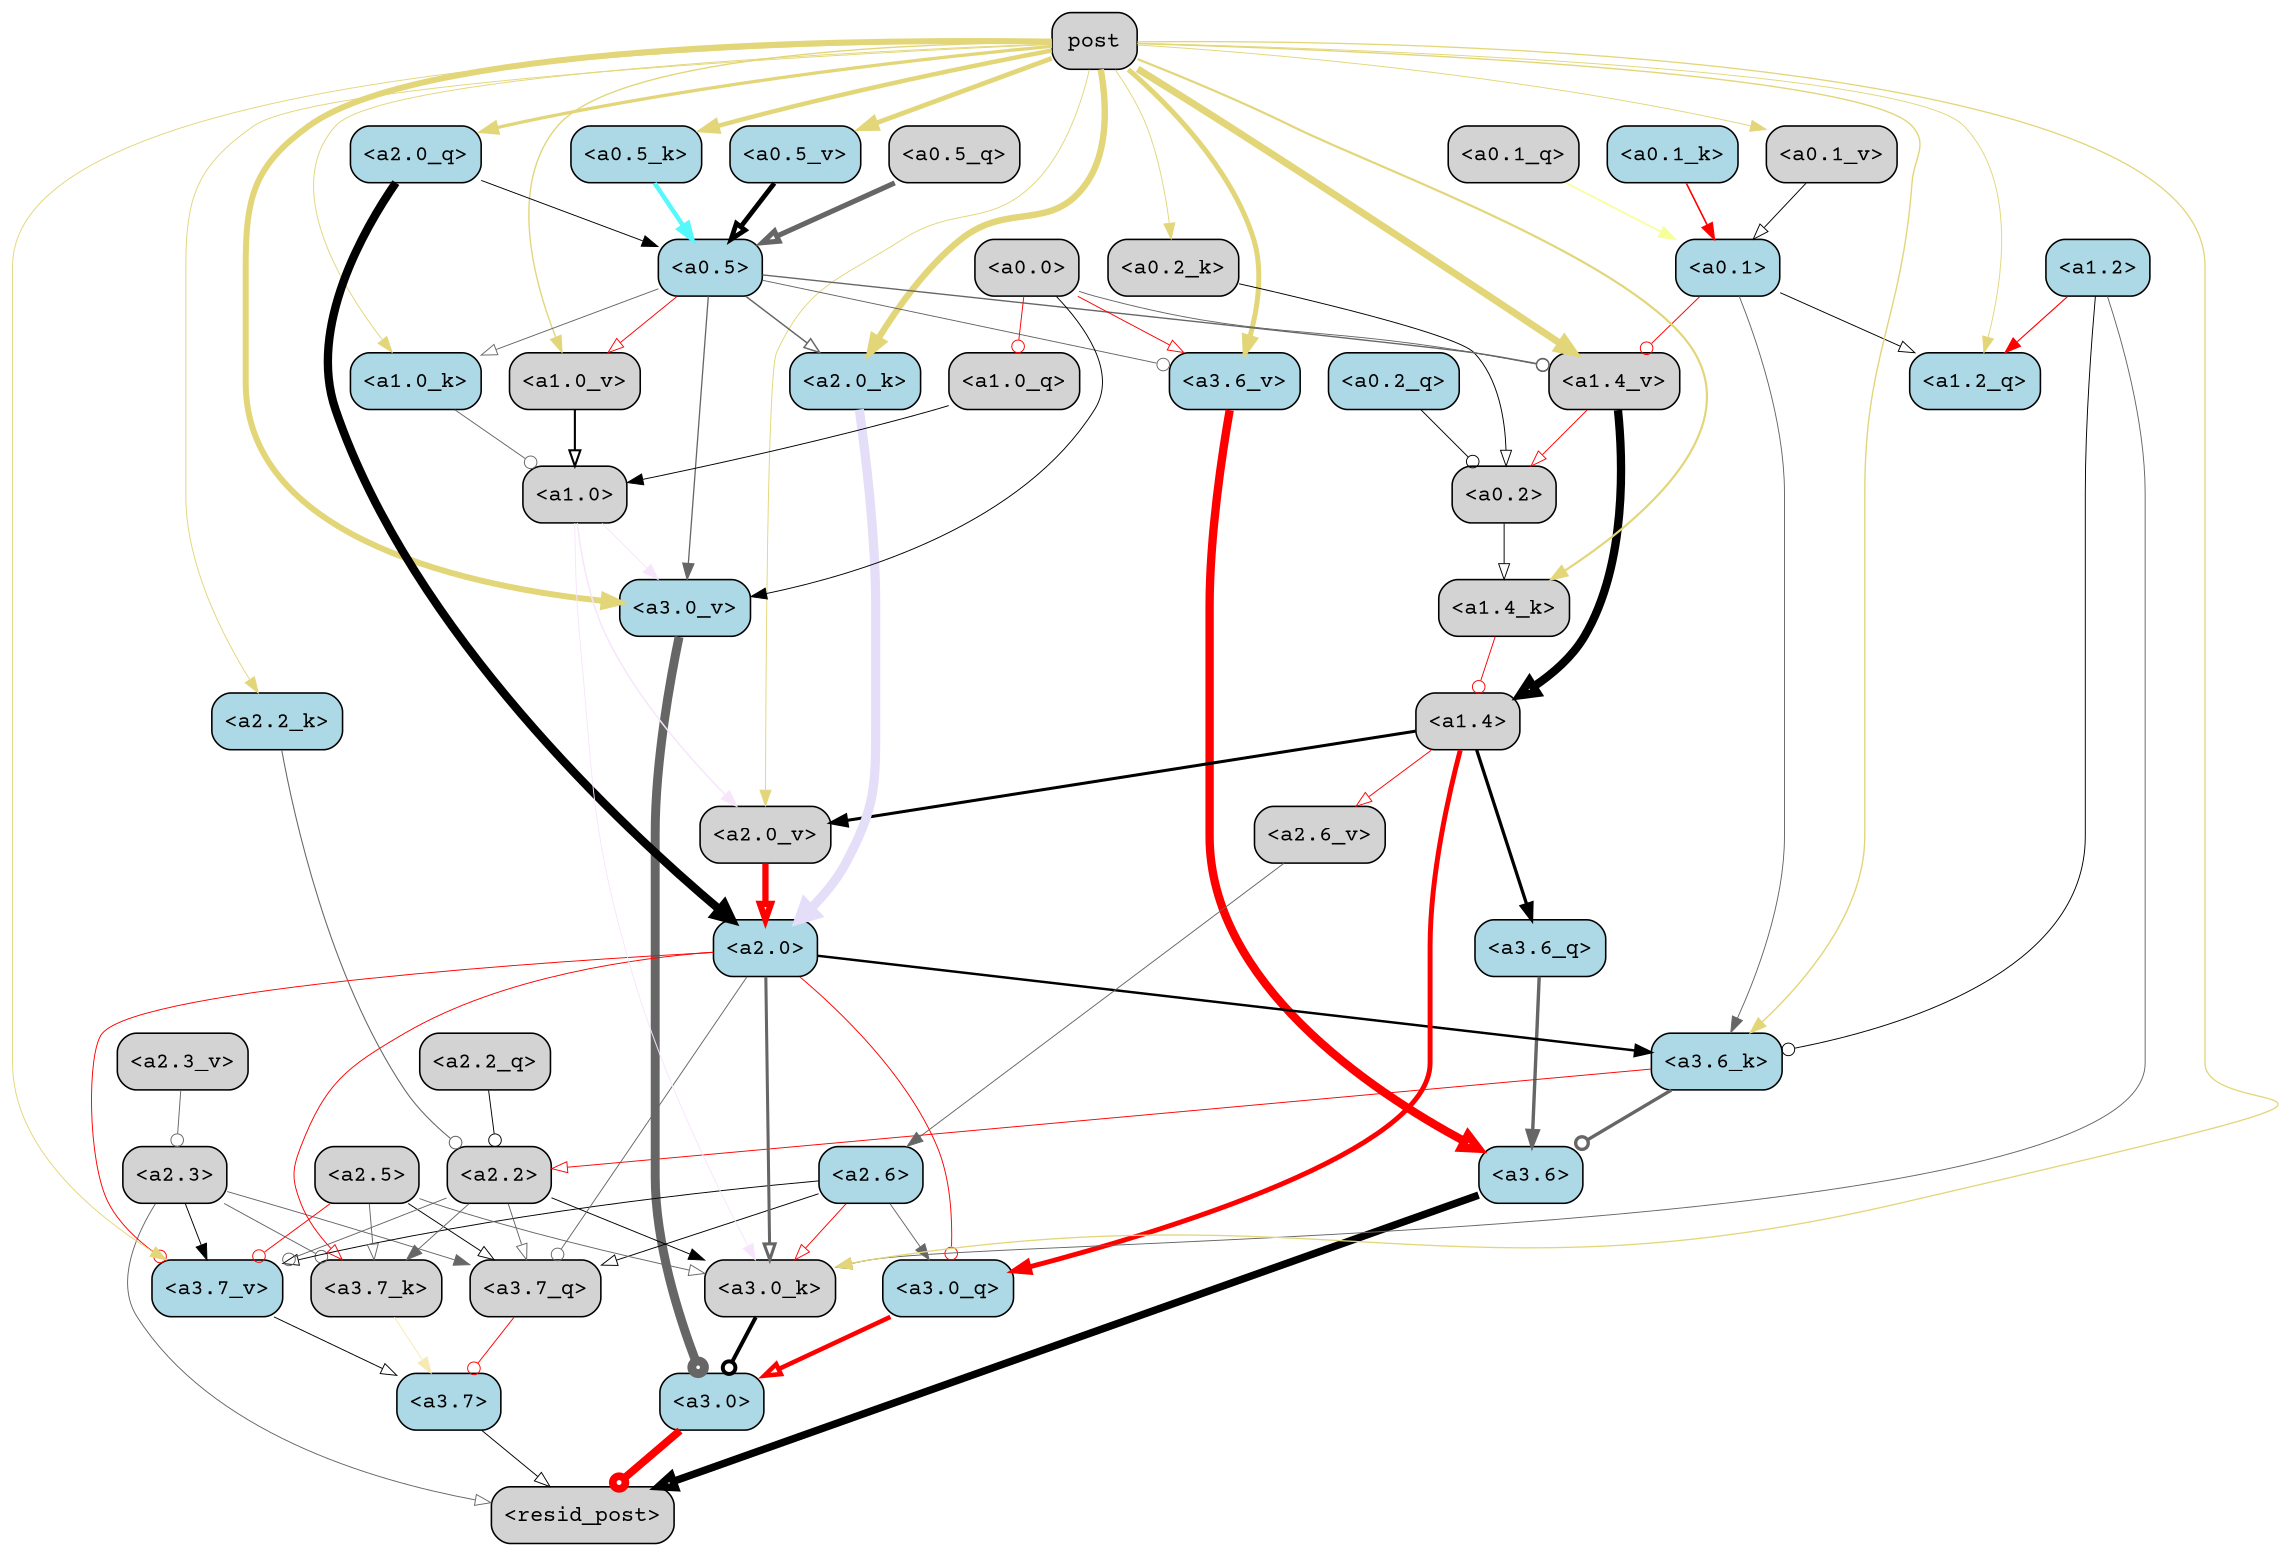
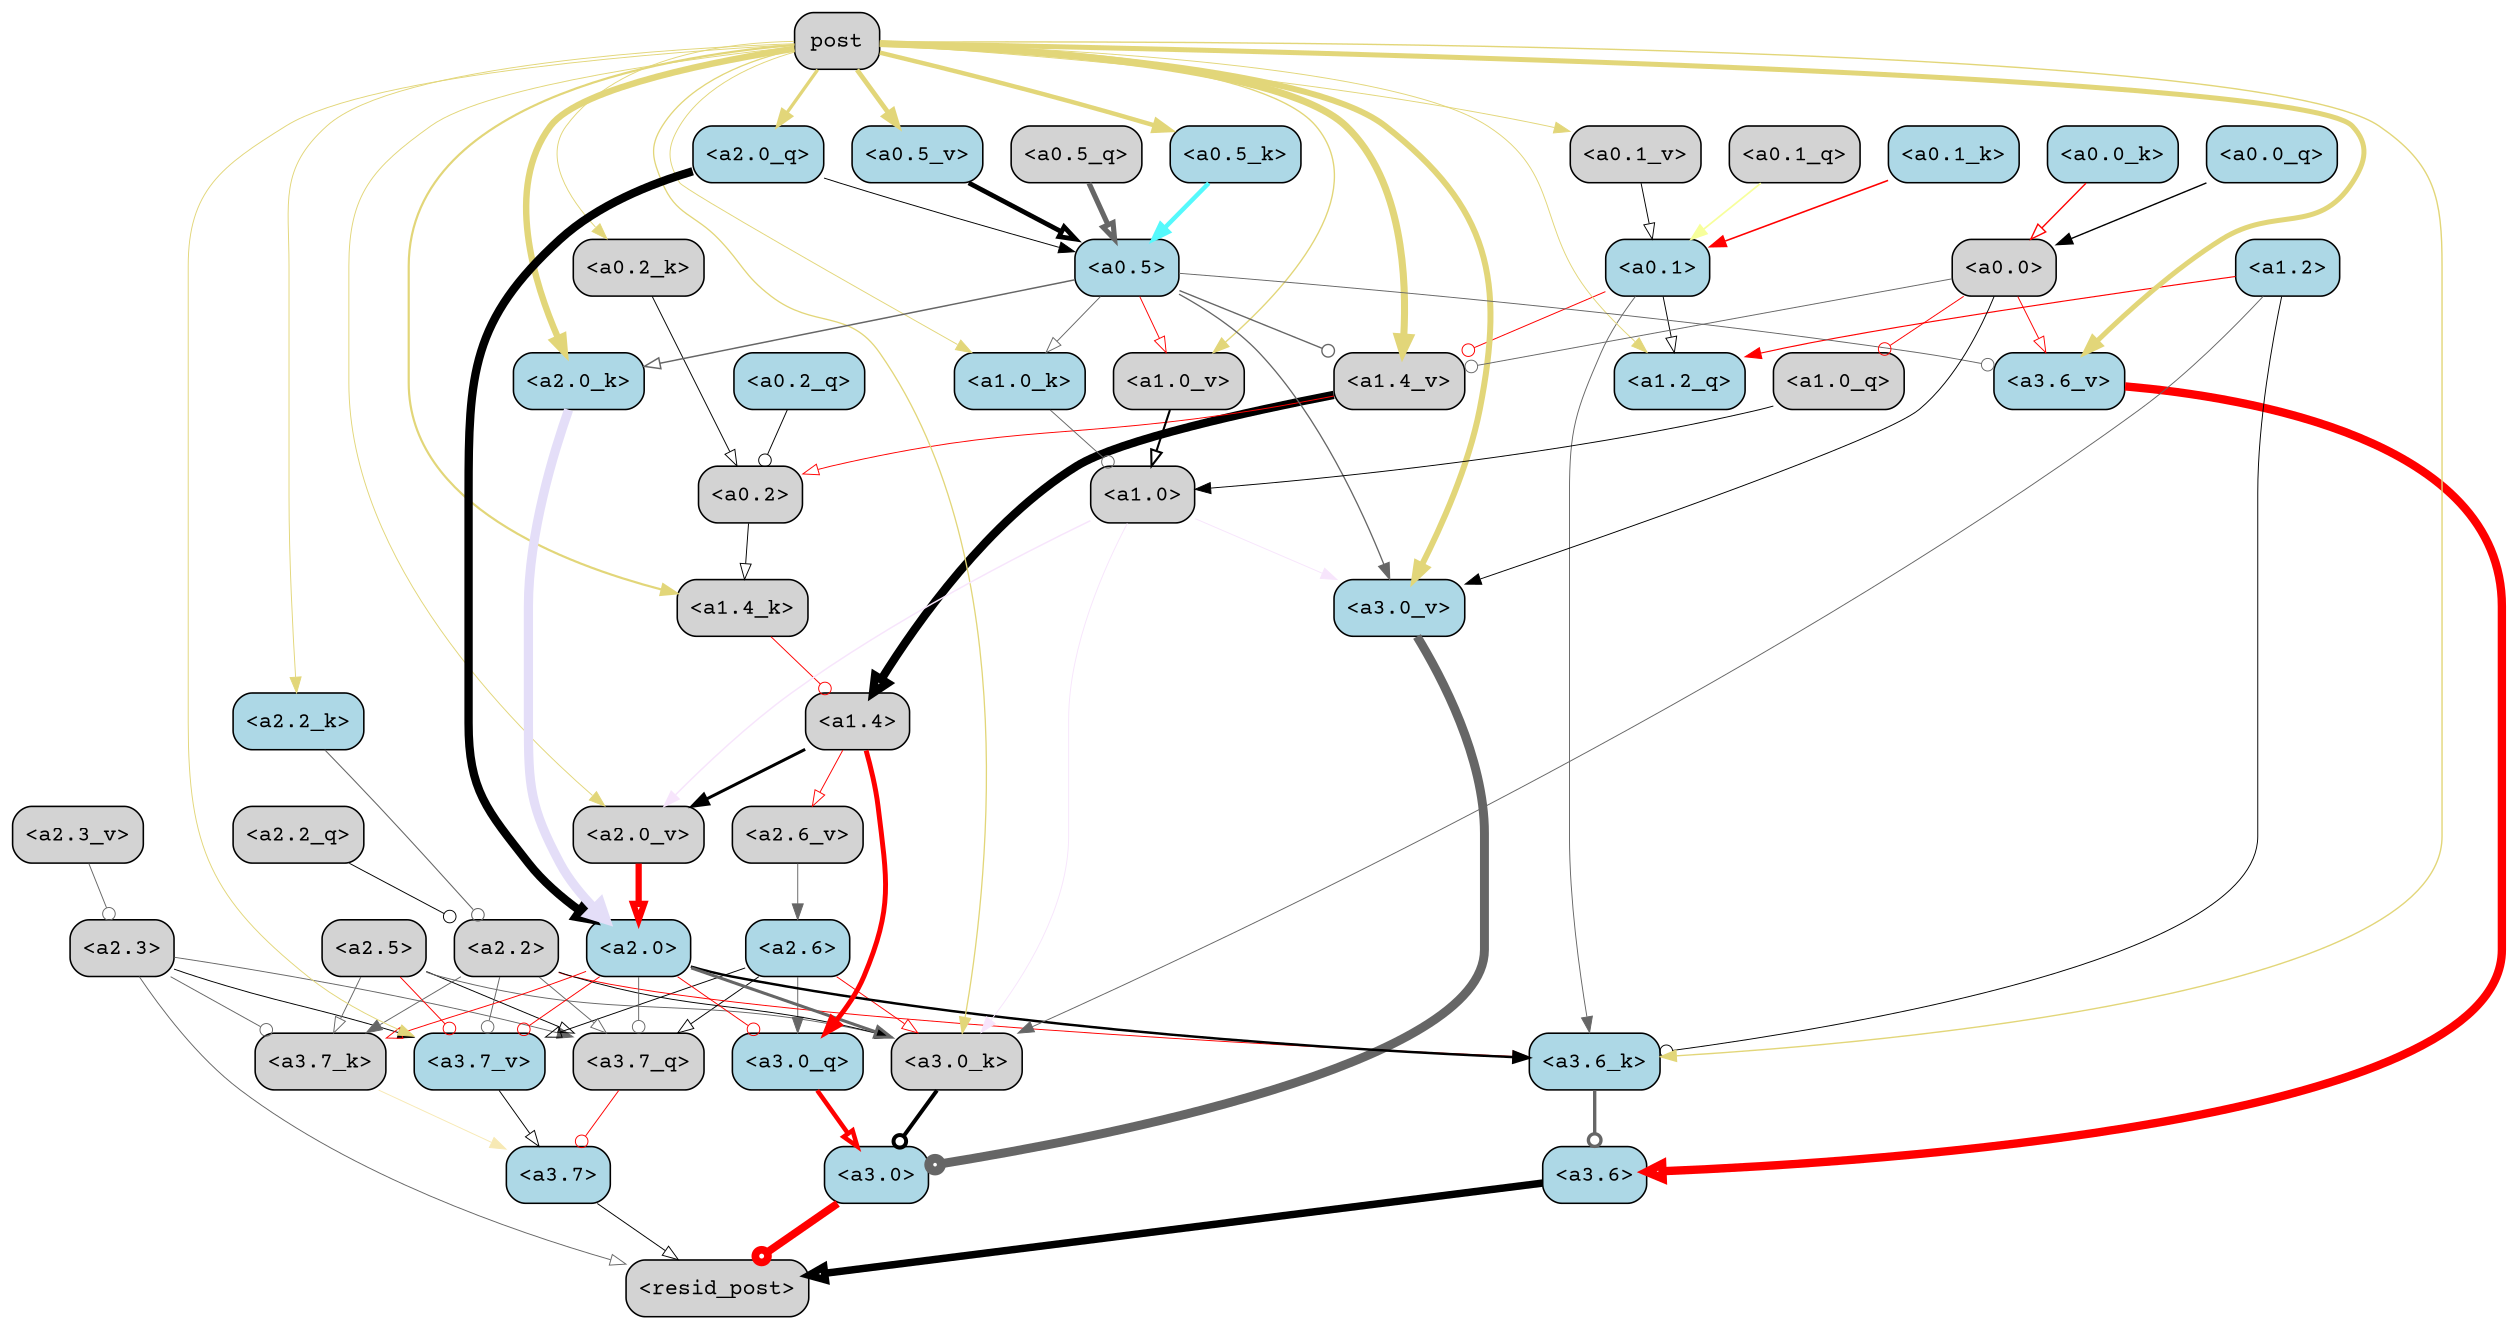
node "<a0.0_k>": added
node "<a0.0_q>": added
node "<a3.6_q>": removed
edge "<a3.6_k>" -> "<a2.2>": reversed
